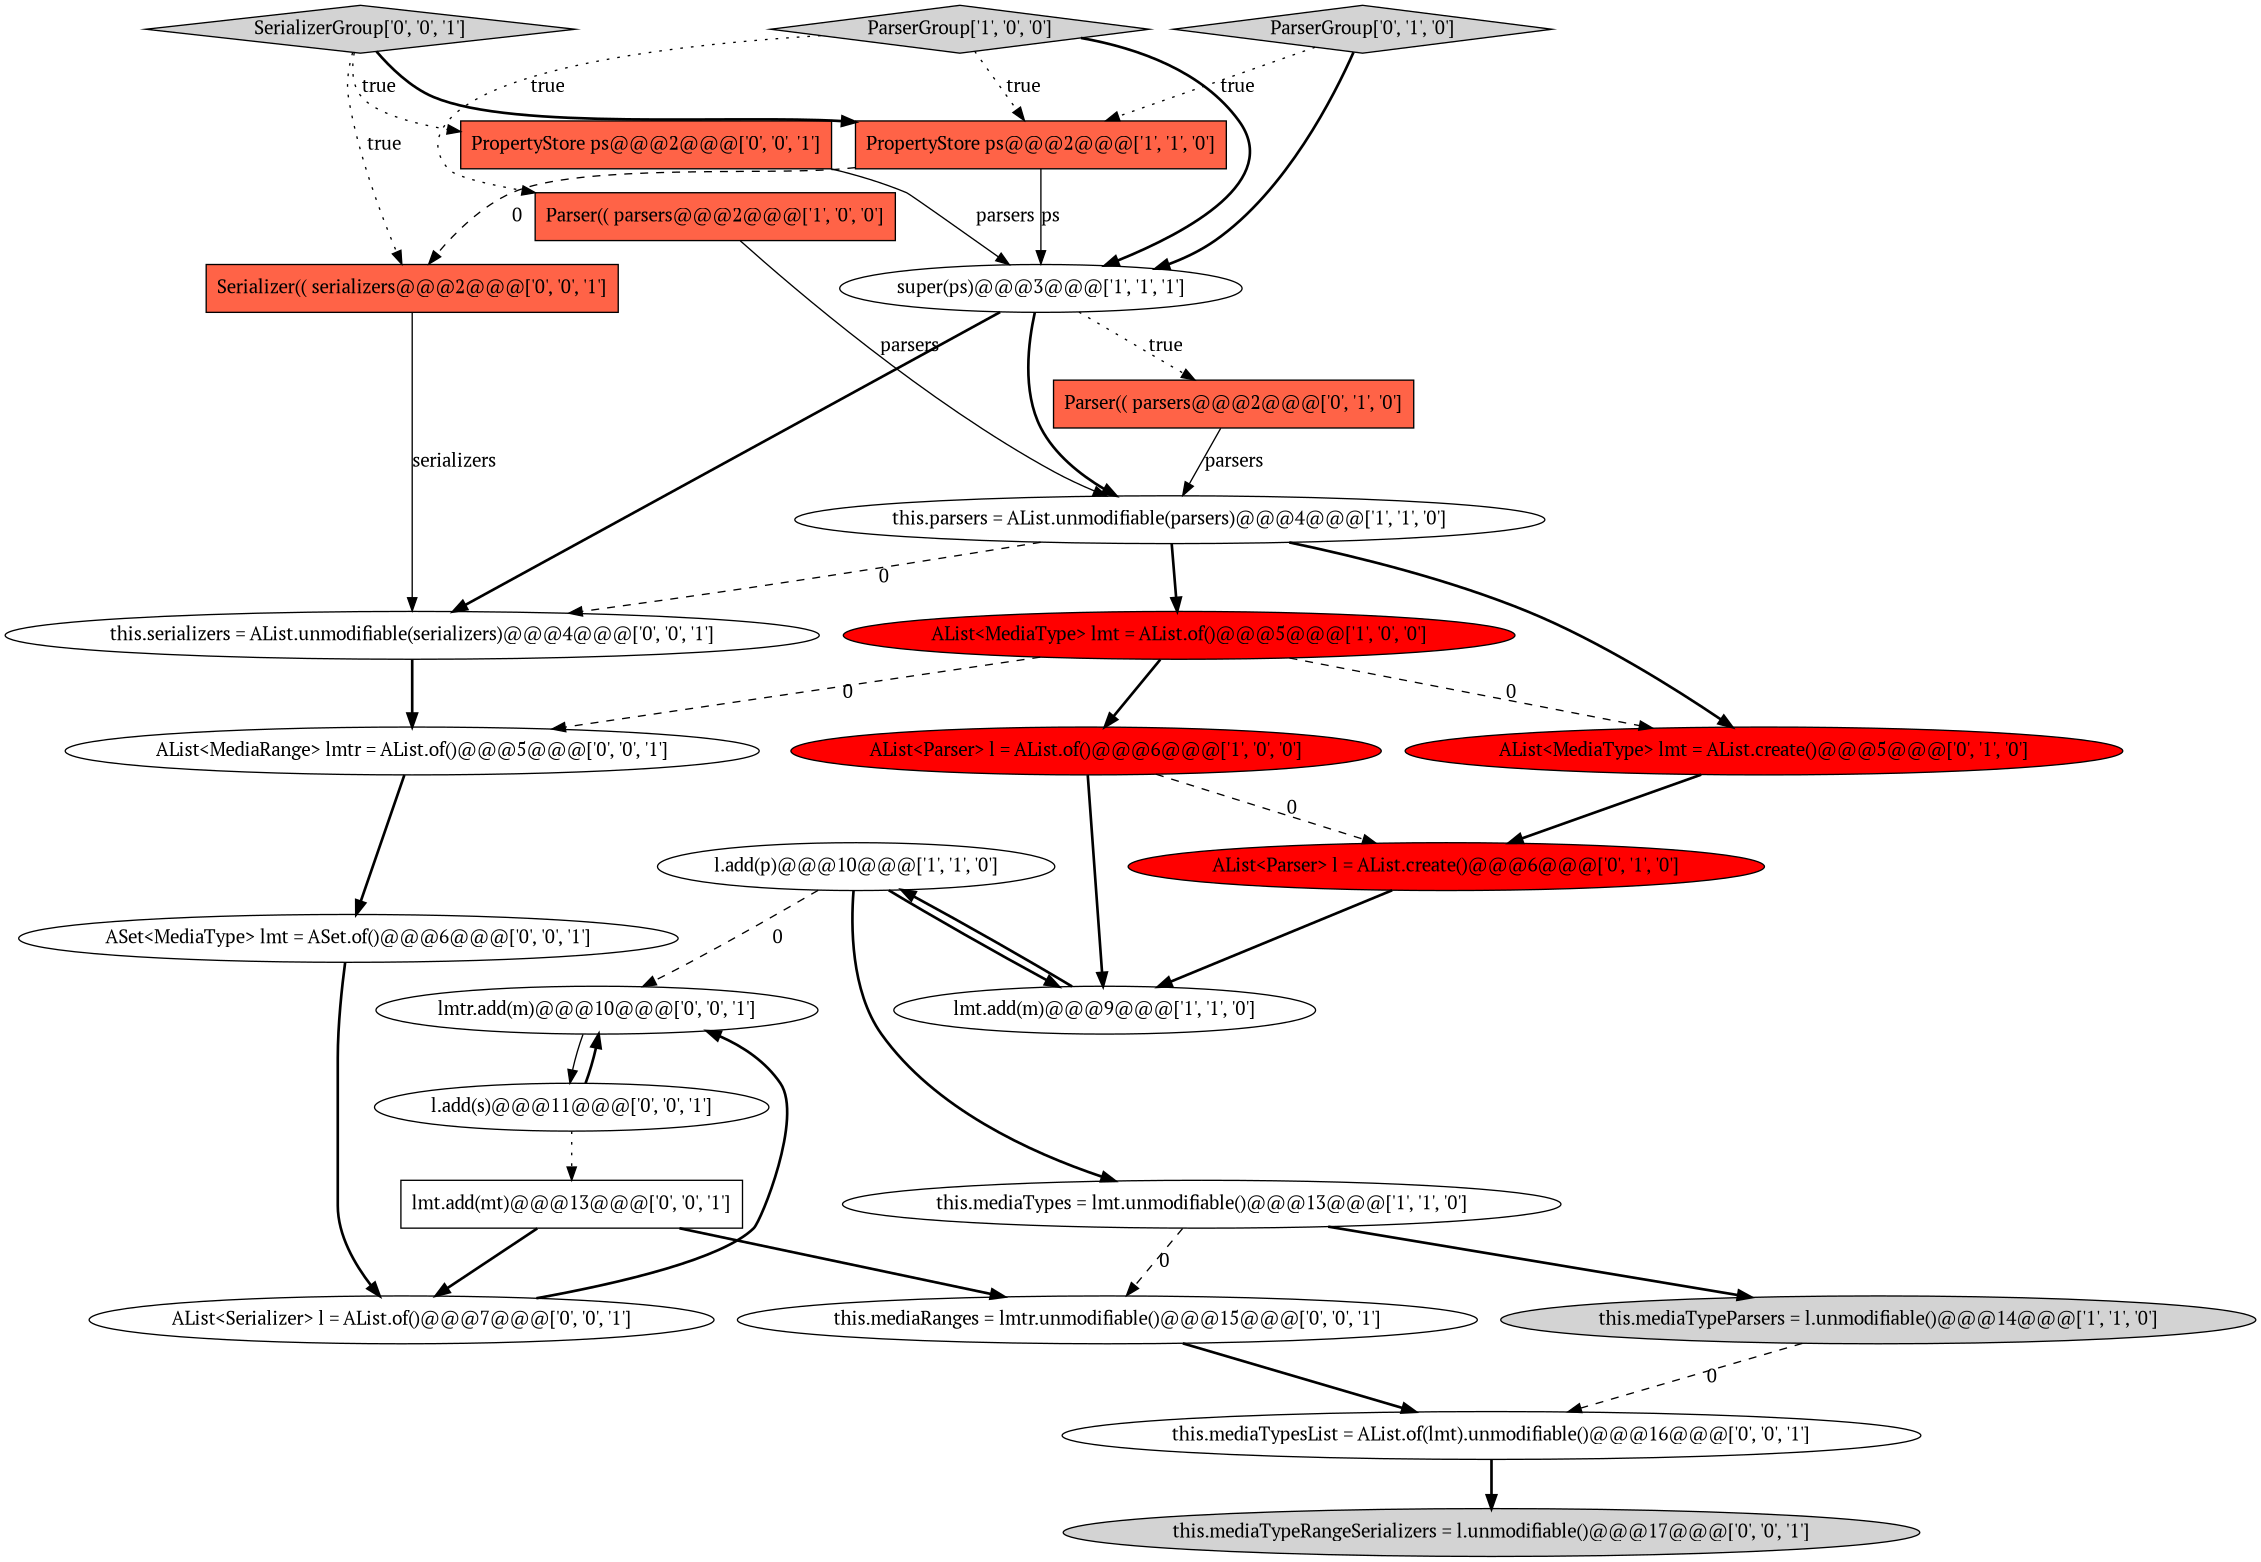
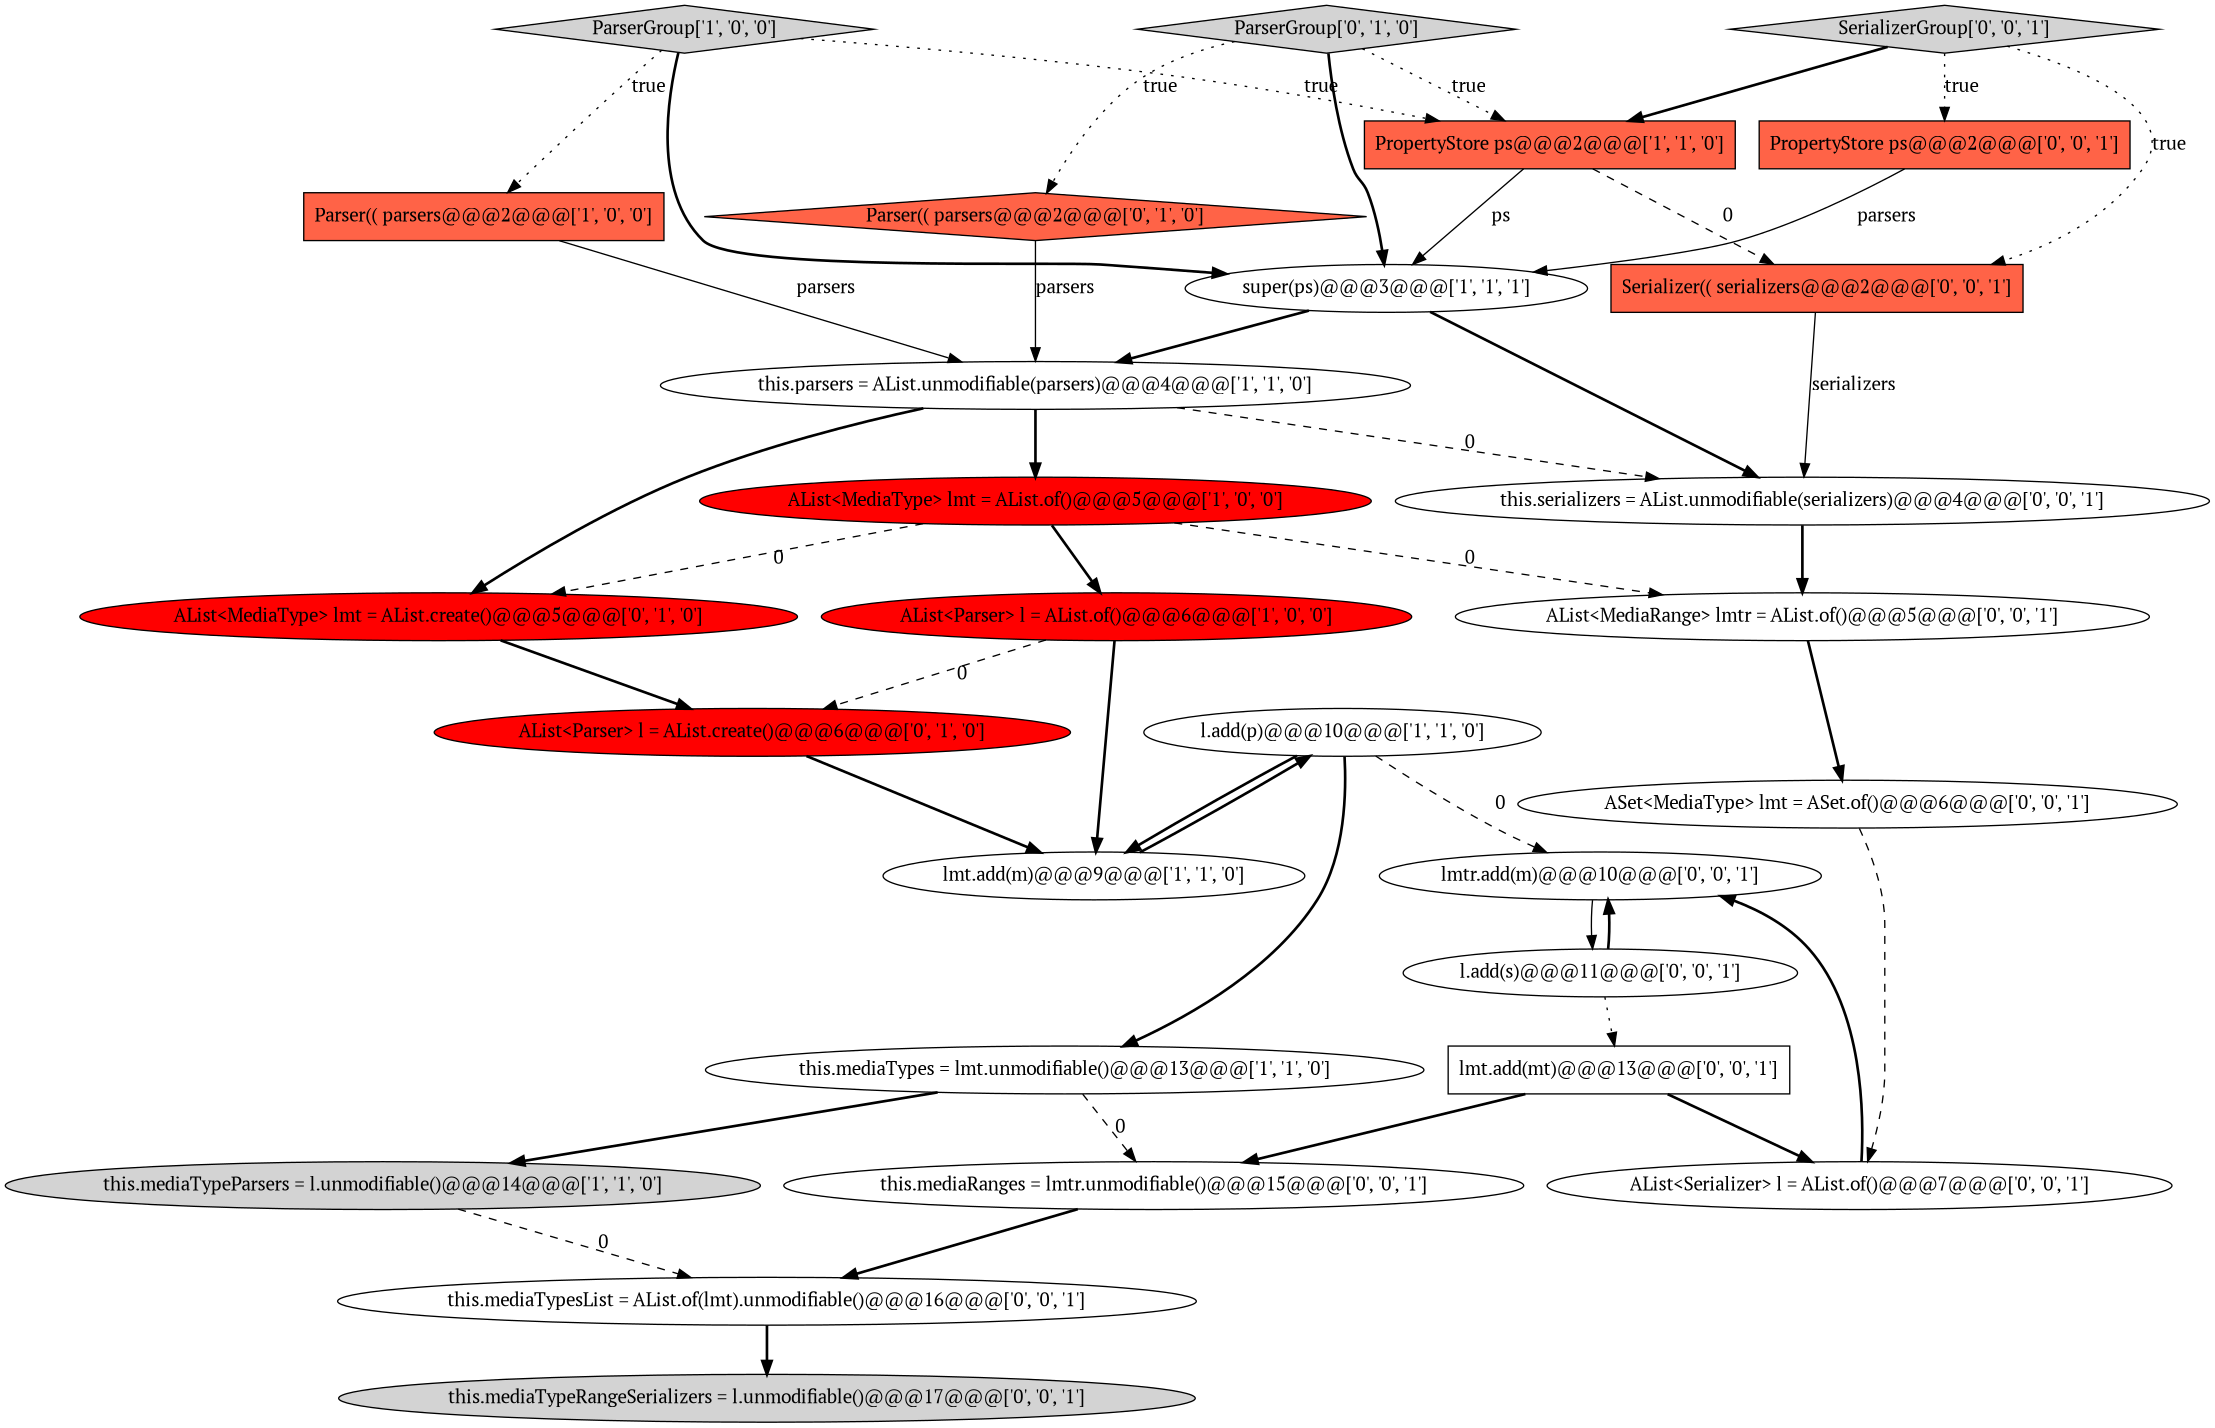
edge "super(ps)@@@3@@@['1', '1', '1']" -> "Parser(( parsers@@@2@@@['0', '1', '0']": now "ParserGroup['0', '1', '0']" -> "Parser(( parsers@@@2@@@['0', '1', '0']"
node "Parser(( parsers@@@2@@@['0', '1', '0']": shape box -> diamond
edge "ASet<MediaType> lmt = ASet.of()@@@6@@@['0', '0', '1']" -> "AList<Serializer> l = AList.of()@@@7@@@['0', '0', '1']": style bold -> dashed
